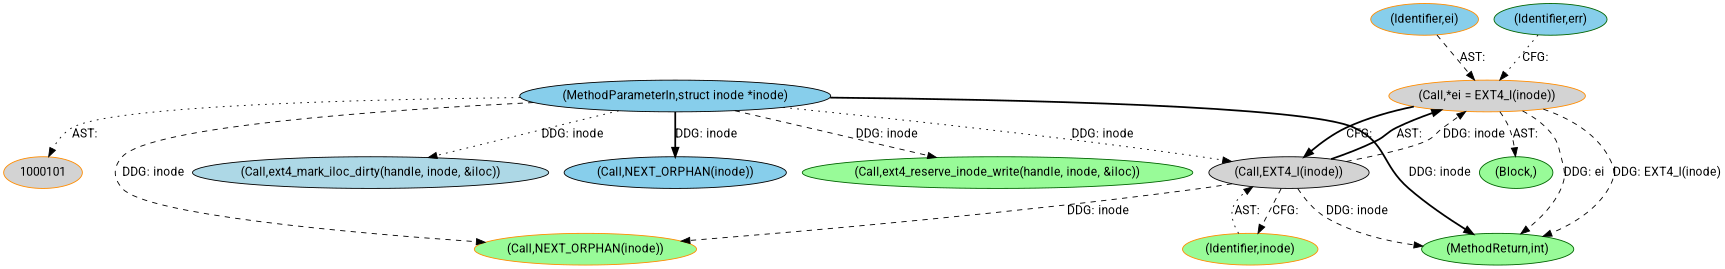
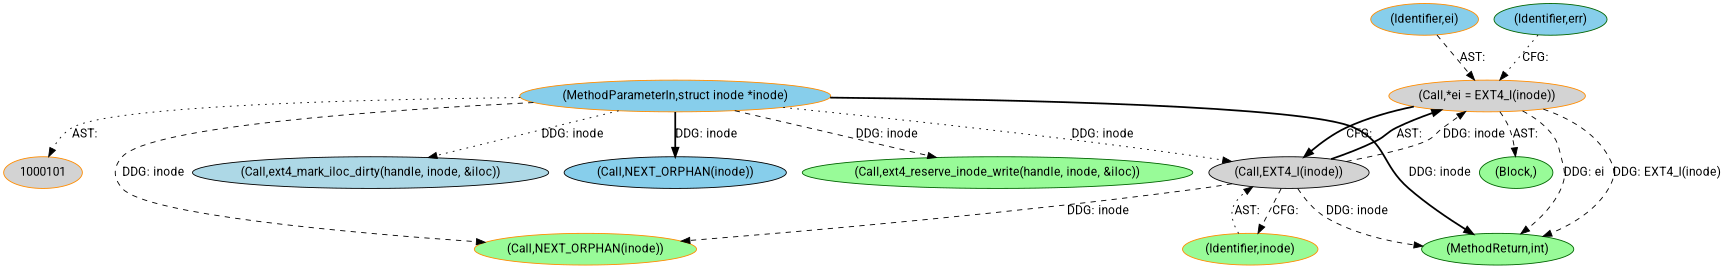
node "(MethodParameterIn,struct inode *inode)": color black -> darkorange
